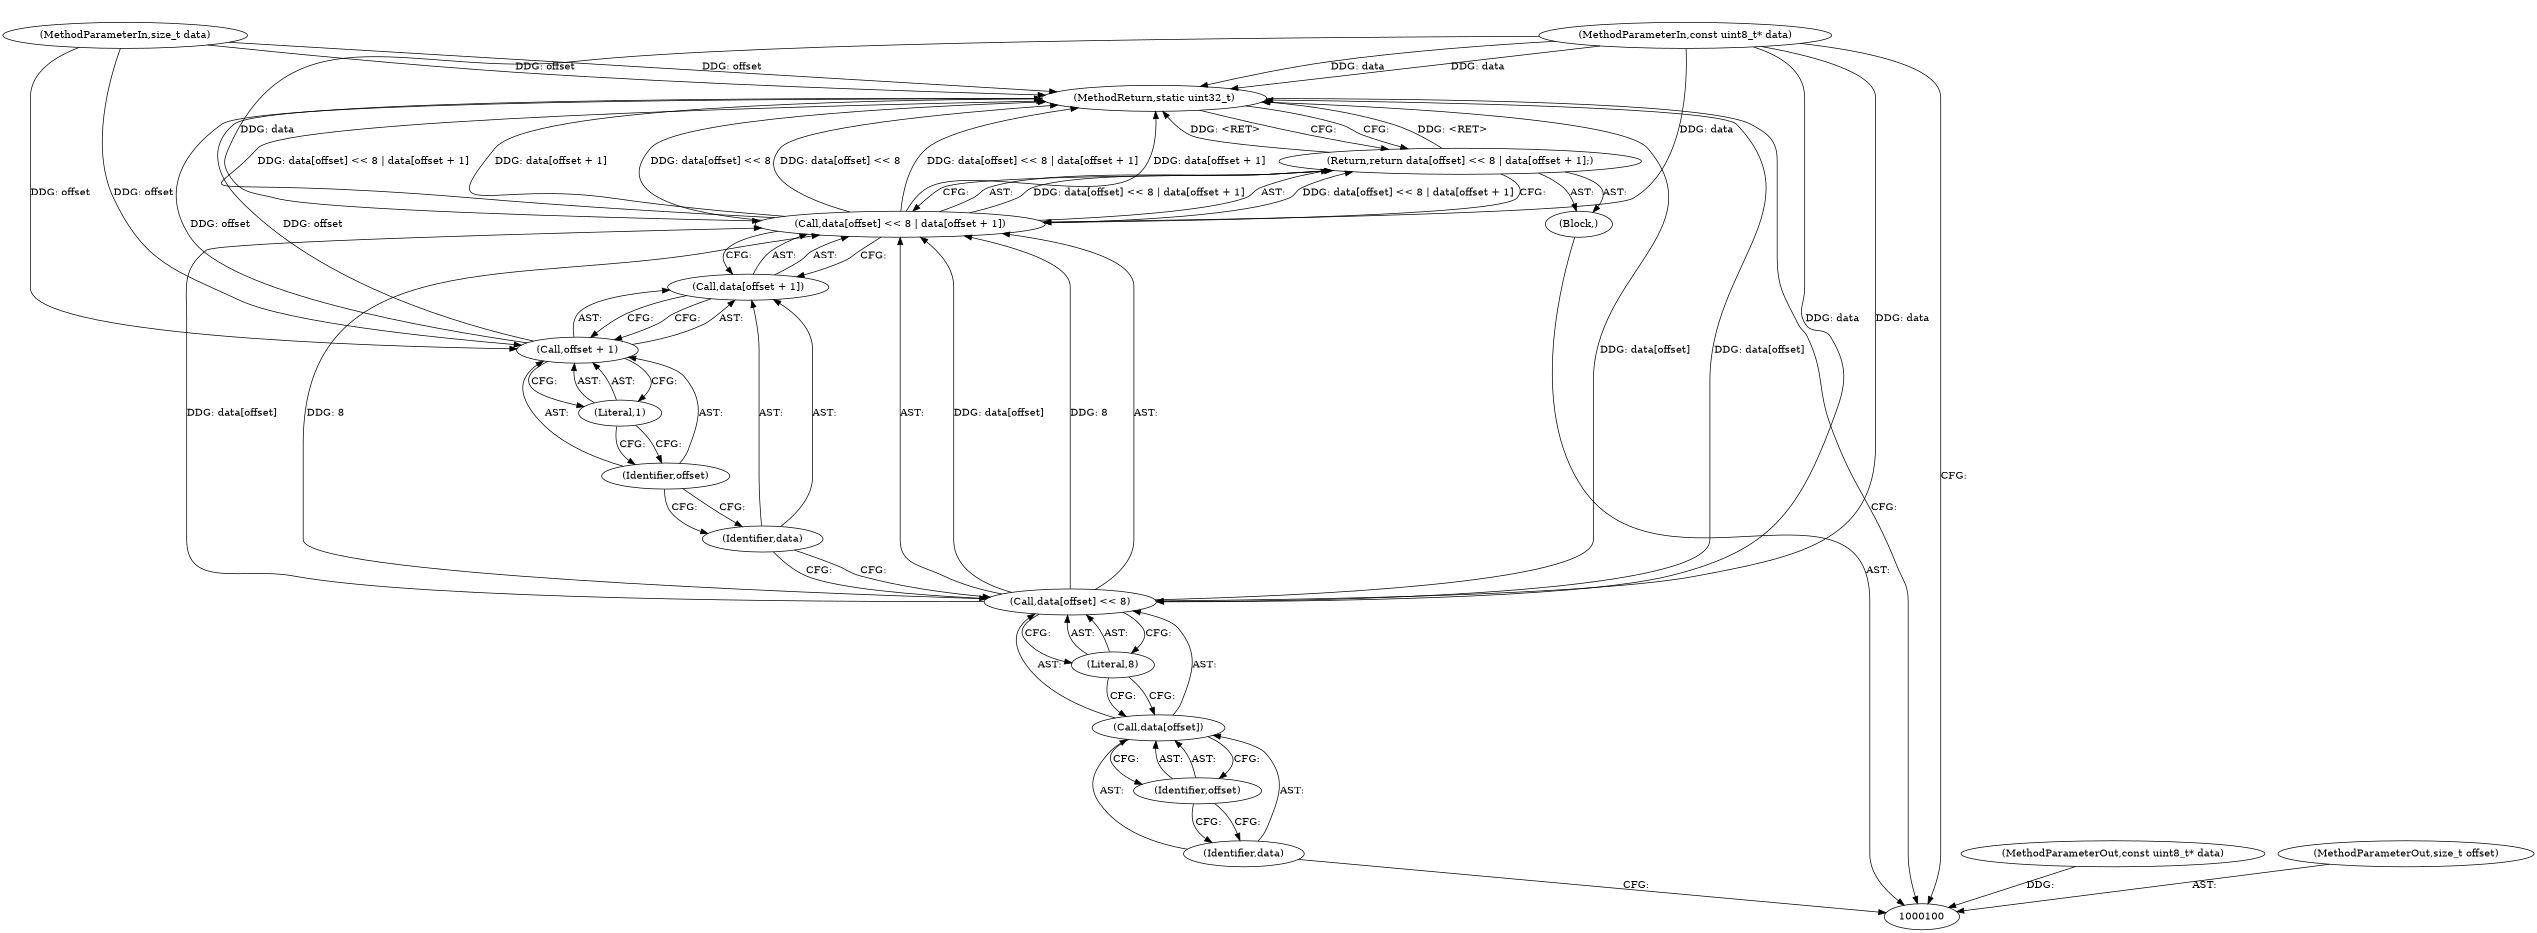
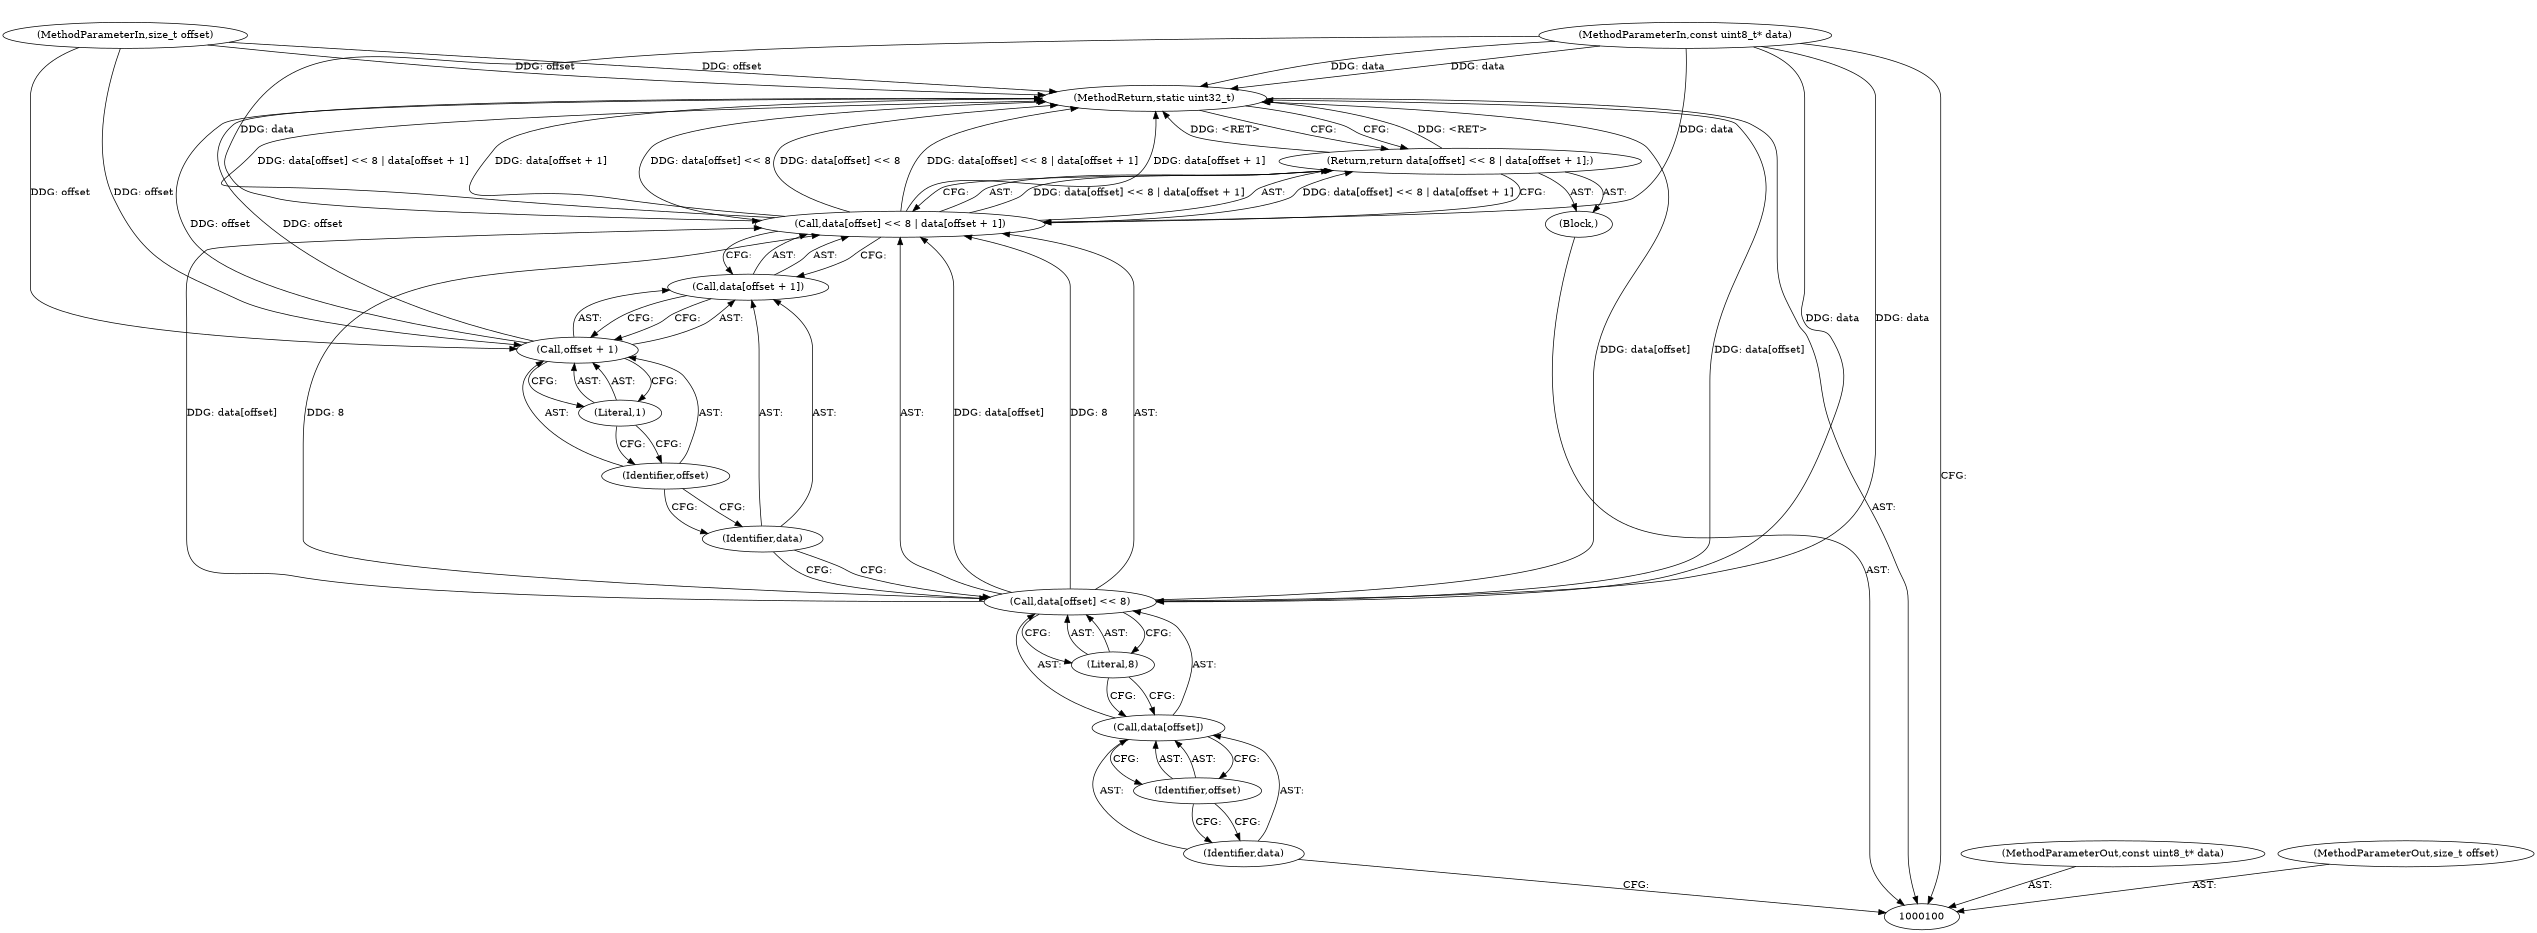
node "(MethodParameterIn,size_t data)": label "(MethodParameterIn,size_t data)" -> "(MethodParameterIn,size_t offset)"
edge "(MethodReturn,static uint32_t)" -> "1000100": label "CFG: " -> "AST: "
edge "(MethodParameterOut,const uint8_t* data)" -> "1000100": label "DDG: " -> "AST: "
